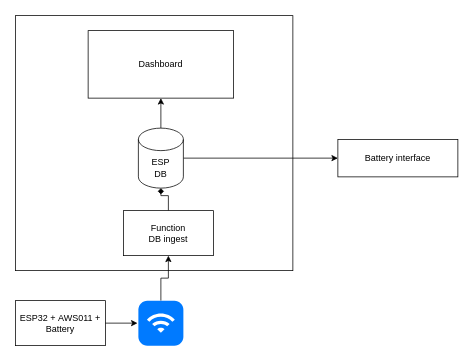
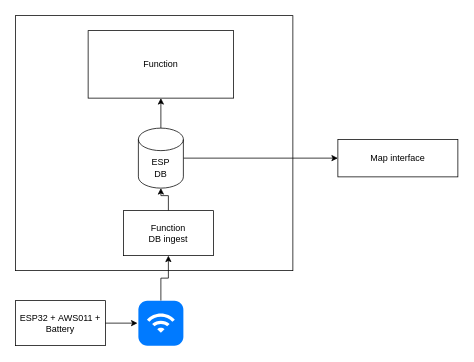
node "Dashboard": label "Dashboard" -> "Function"
node "Battery interface": label "Battery interface" -> "Map interface"
edge "Function DB ingest" -> "ESP DB": arrowhead diamond -> classic
